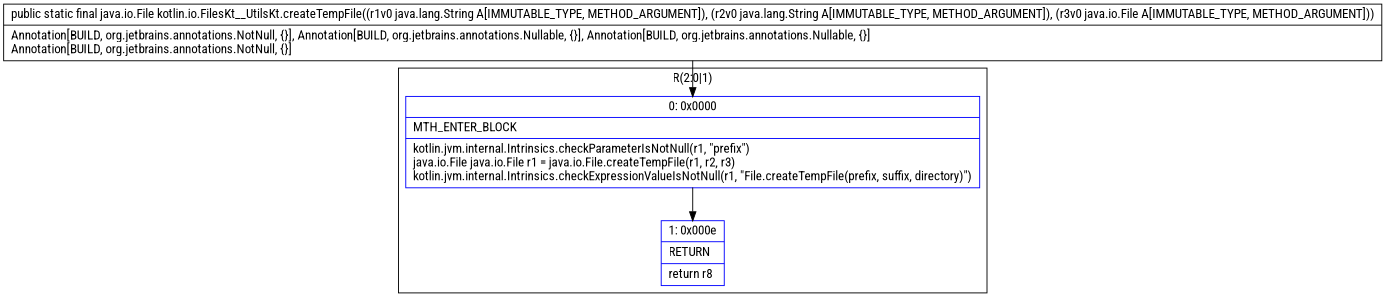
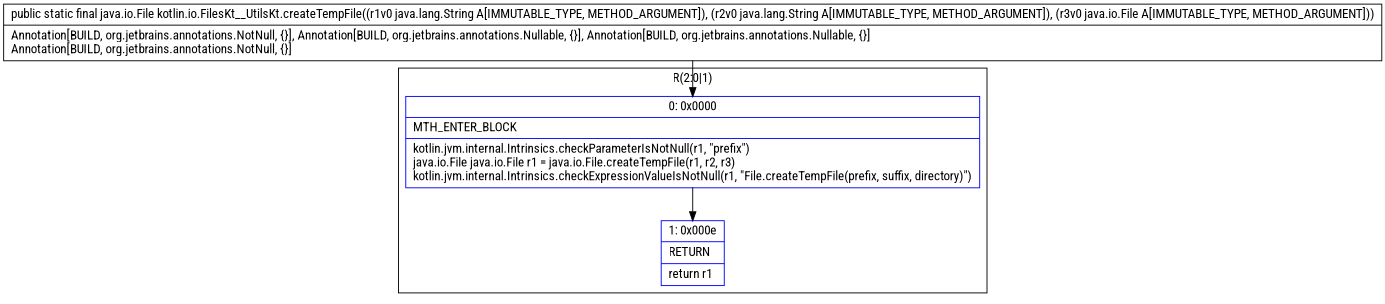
node "1: 0x000e": text "return r8" -> "return r1"
